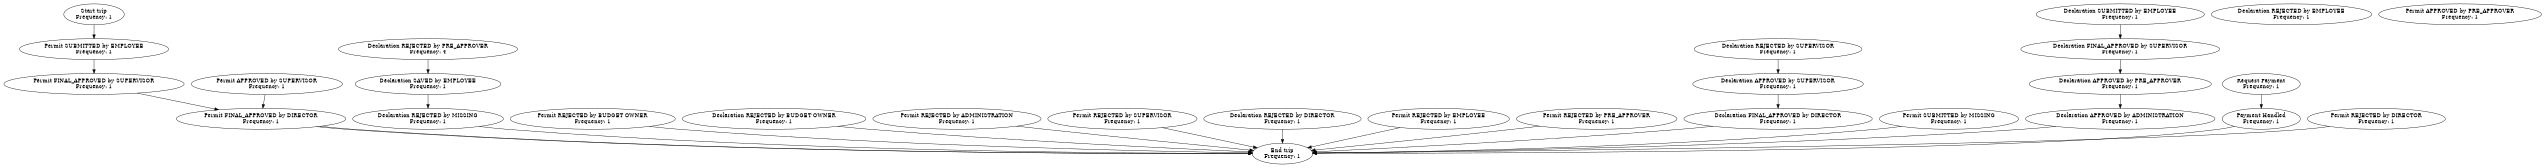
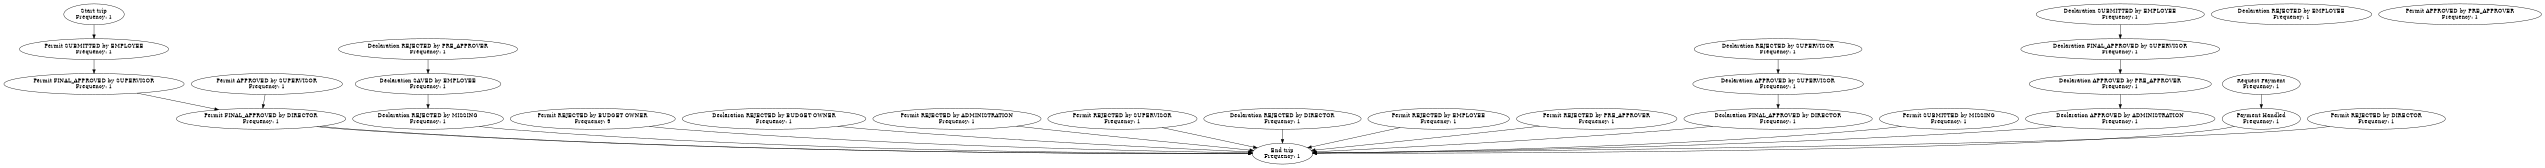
node "Declaration REJECTED by PRE_APPROVER Frequency: 4": label "Declaration REJECTED by PRE_APPROVER Frequency: 4" -> "Declaration REJECTED by PRE_APPROVER Frequency: 1"
node "Permit REJECTED by BUDGET OWNER Frequency: 1": label "Permit REJECTED by BUDGET OWNER Frequency: 1" -> "Permit REJECTED by BUDGET OWNER Frequency: 9"
